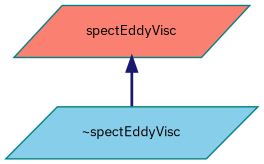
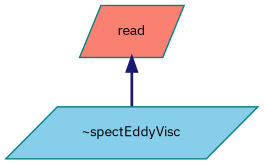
node "spectEddyVisc": label "spectEddyVisc" -> "read"
